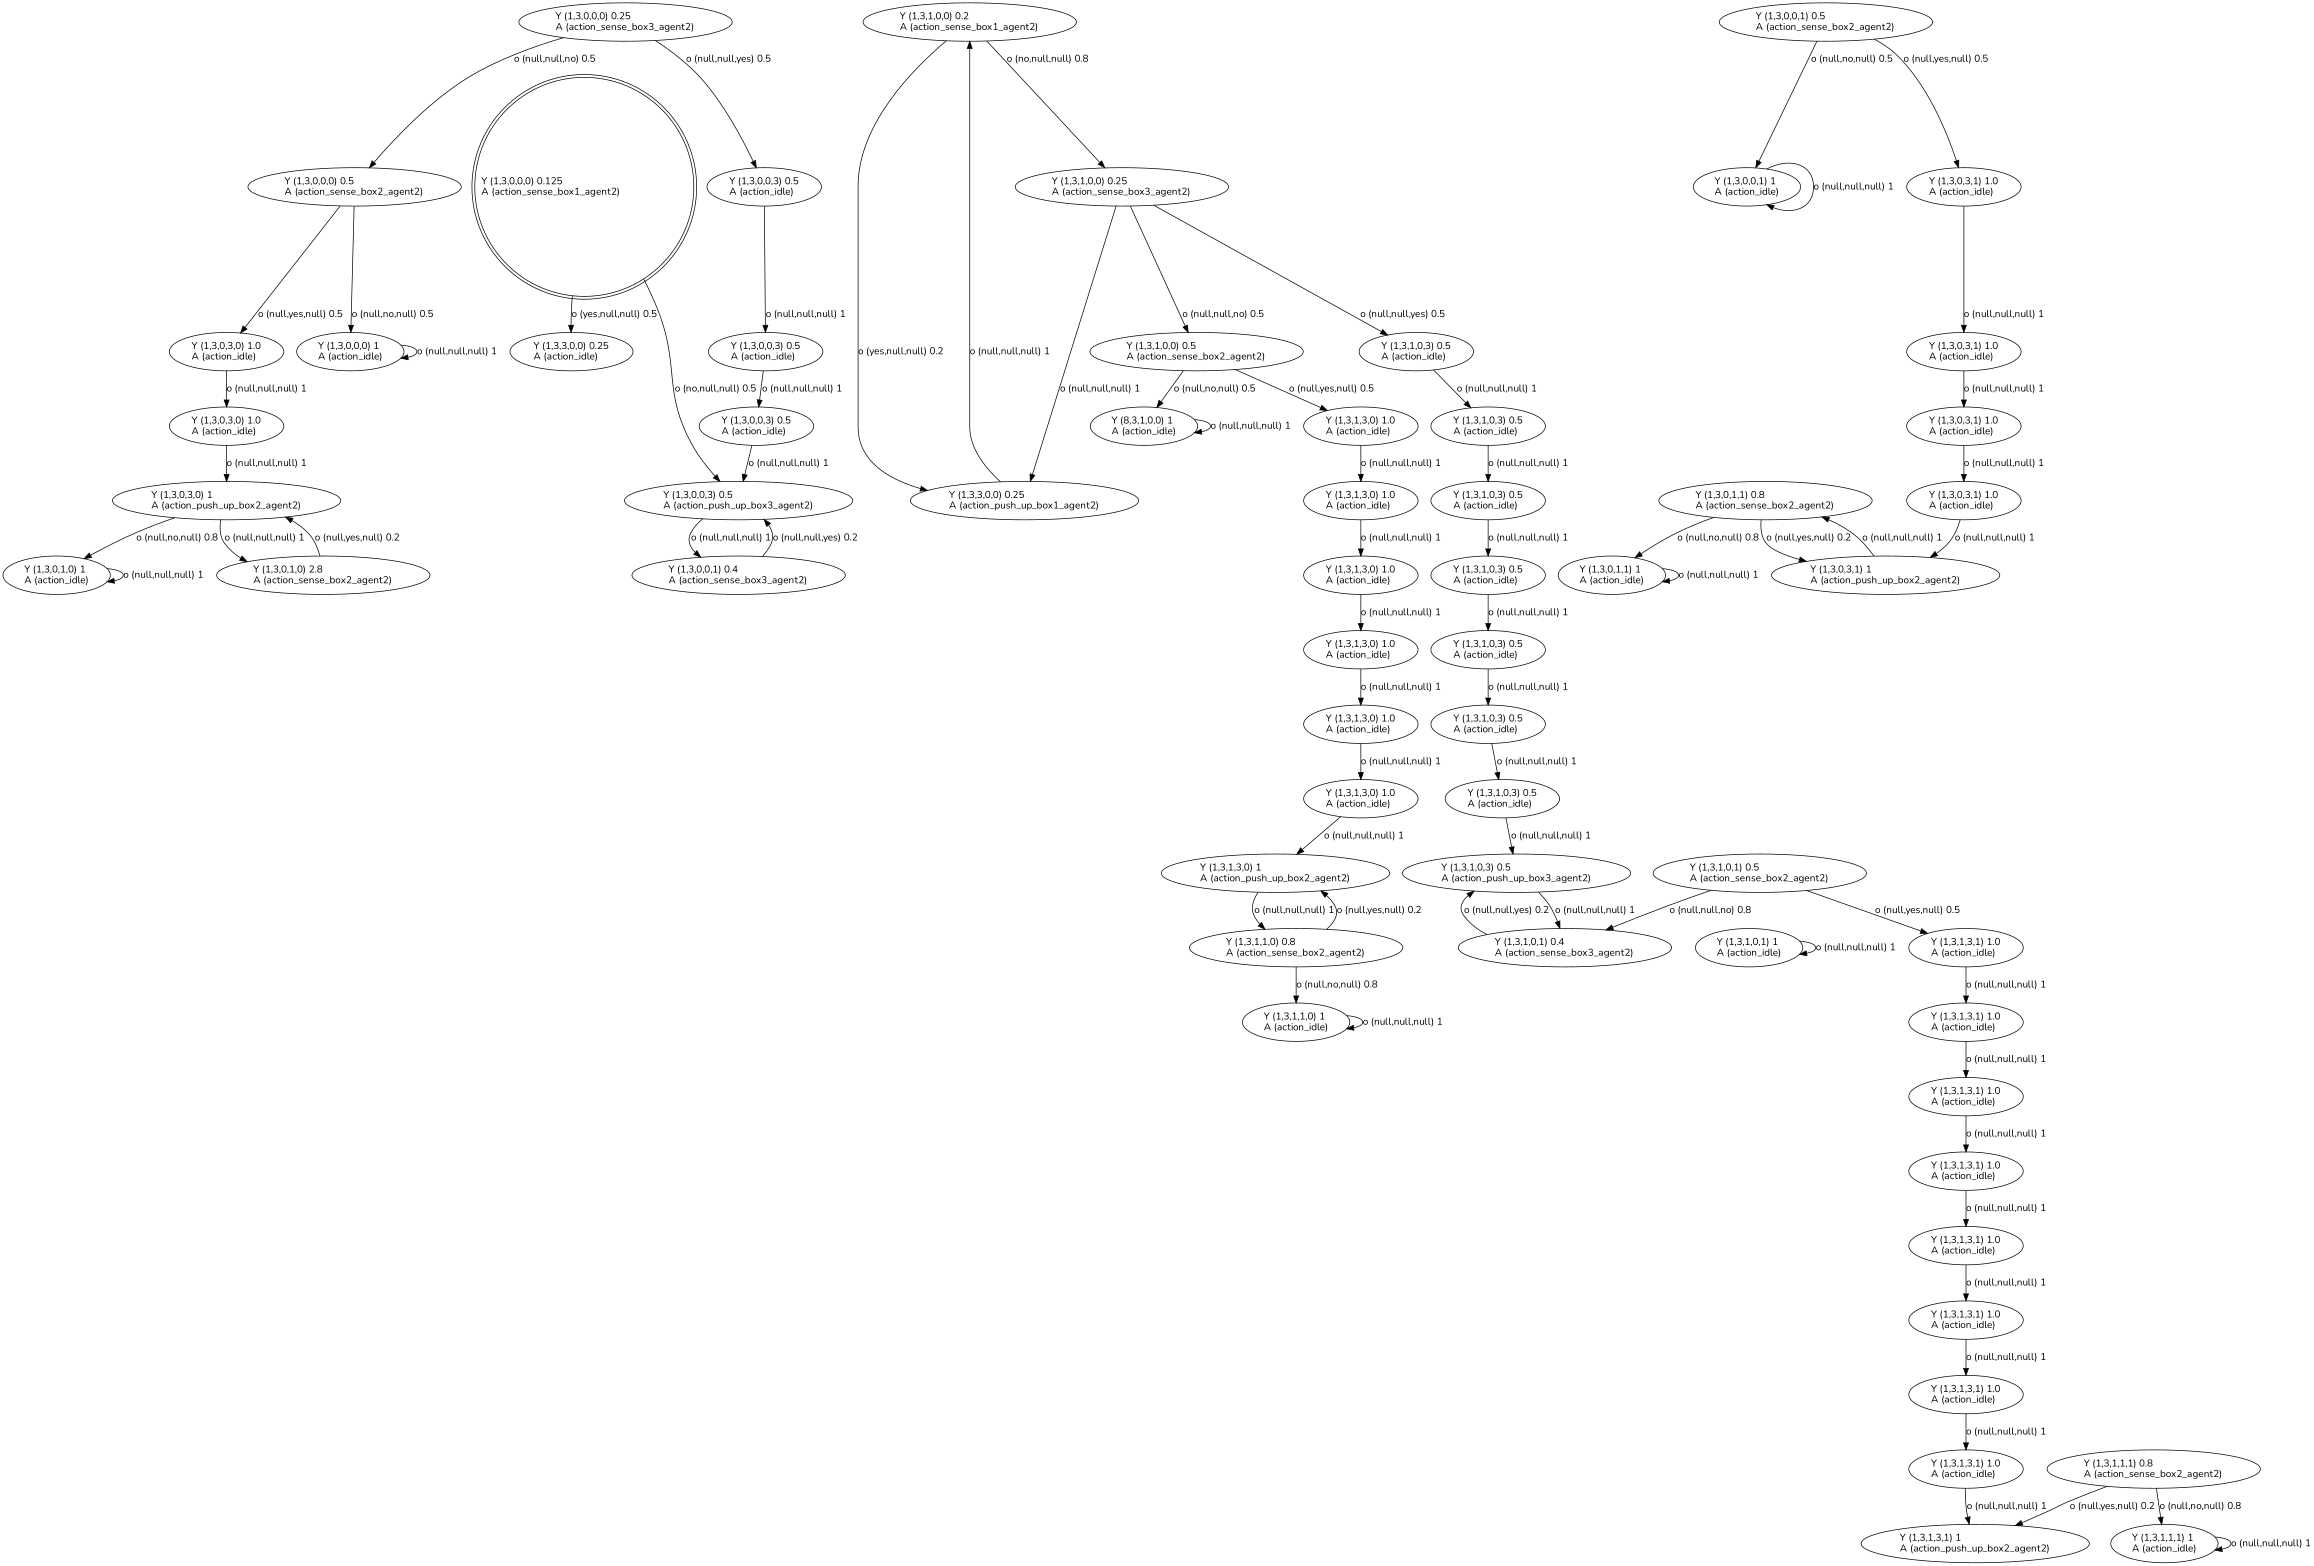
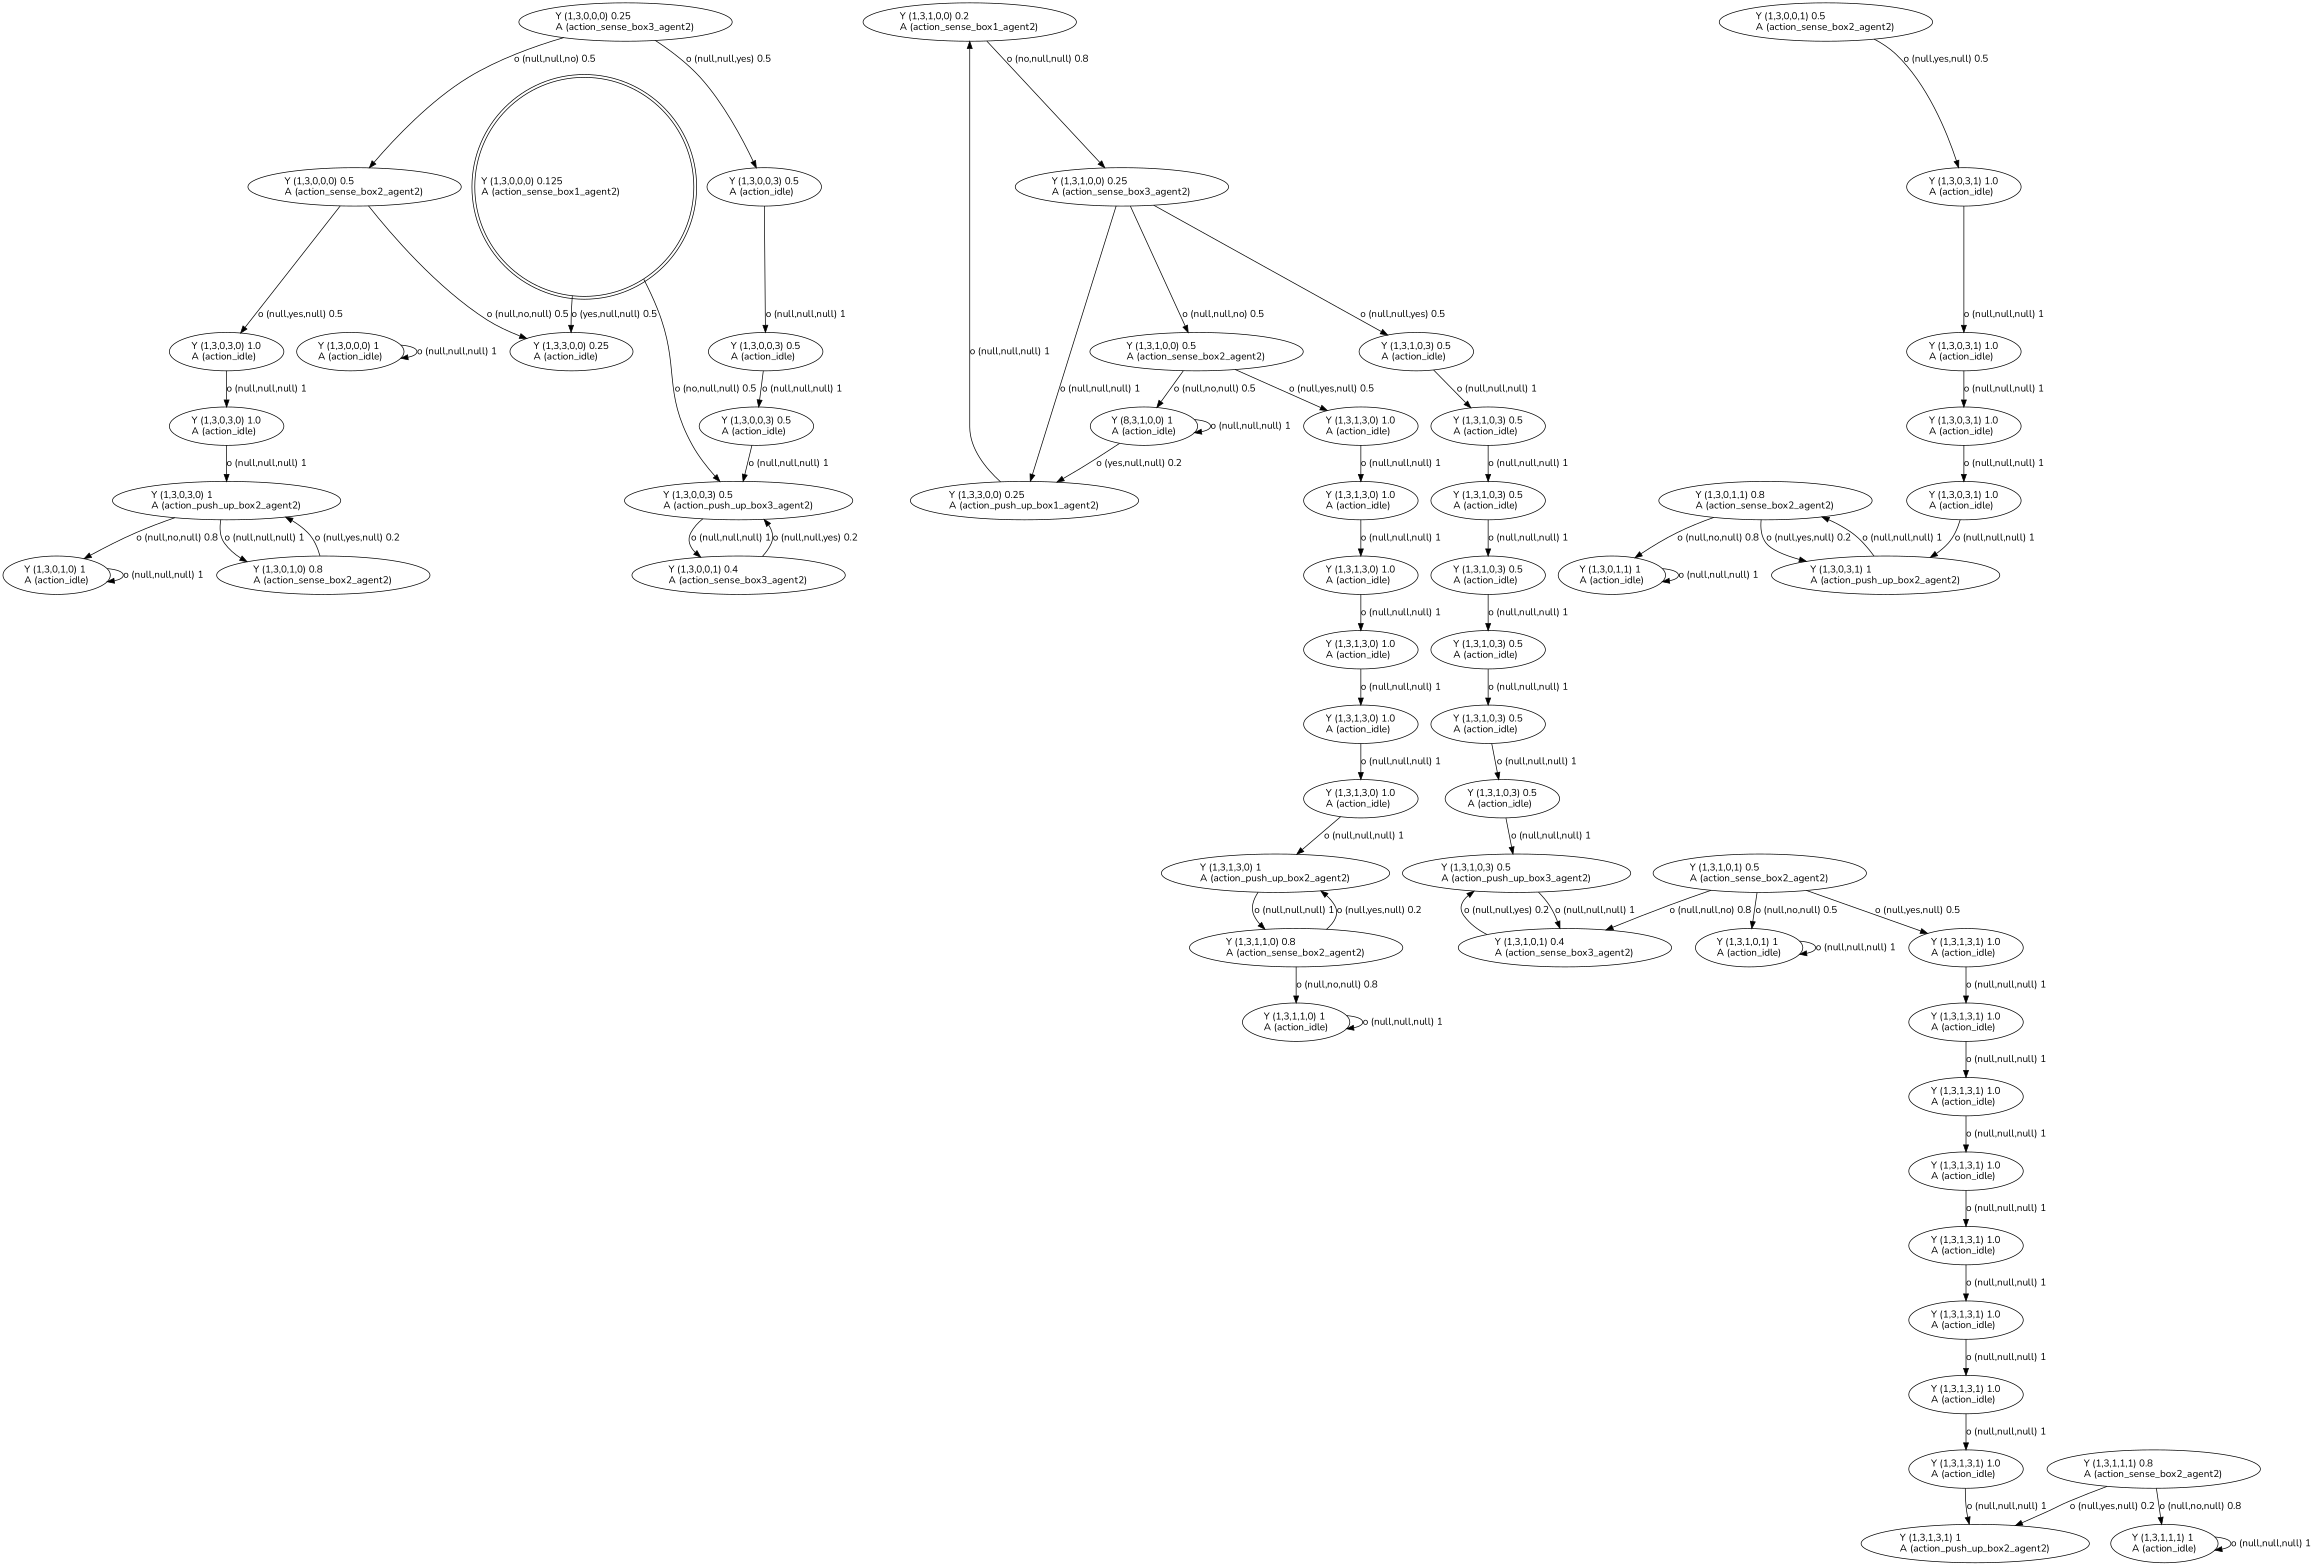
node "Y (1,3,0,0,1) 1 A (action_idle)": removed
edge "Y (1,3,0,0,0) 0.5 A (action_sense_box2_agent2)" -> "Y (1,3,0,0,0) 1 A (action_idle)": now "Y (1,3,0,0,0) 0.5 A (action_sense_box2_agent2)" -> "Y (1,3,3,0,0) 0.25 A (action_idle)"
edge "Y (1,3,1,0,0) 0.2 A (action_sense_box1_agent2)" -> "Y (1,3,3,0,0) 0.25 A (action_push_up_box1_agent2)": now "Y (8,3,1,0,0) 1 A (action_idle)" -> "Y (1,3,3,0,0) 0.25 A (action_push_up_box1_agent2)"
node "Y (1,3,0,1,0) 2.8 A (action_sense_box2_agent2)": label "Y (1,3,0,1,0) 2.8 A (action_sense_box2_agent2)" -> "Y (1,3,0,1,0) 0.8 A (action_sense_box2_agent2)"
edge "Y (1,3,1,0,1) 0.5 A (action_sense_box2_agent2)" -> "Y (1,3,1,0,1) 1 A (action_idle)": added, label "o (null,no,null) 0.5"
